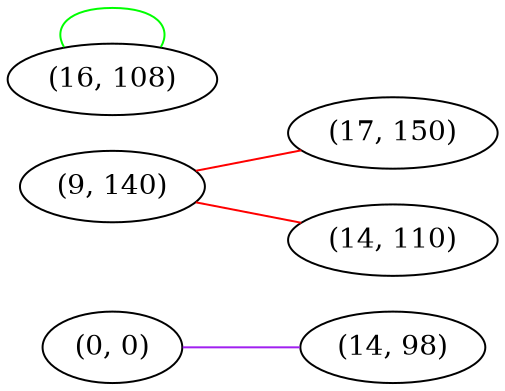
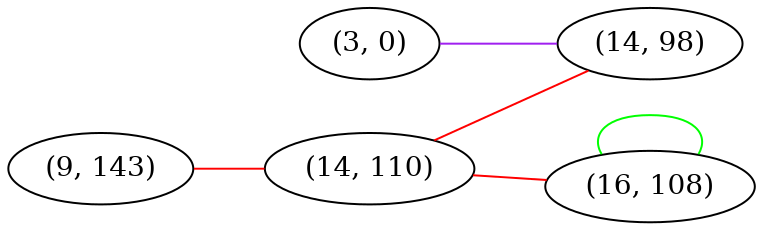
edge "(14, 98)" -- "(14, 110)": added
node "(17, 150)": removed
edge "(14, 110)" -- "(16, 108)": added
node "(9, 140)": label "(9, 140)" -> "(9, 143)"
node "(0, 0)": label "(0, 0)" -> "(3, 0)"
